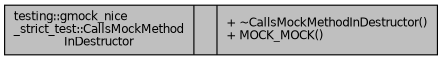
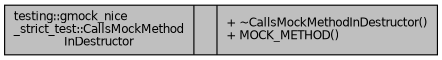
node "testing::gmock_nice": text "+ MOCK_MOCK()" -> "+ MOCK_METHOD()"
